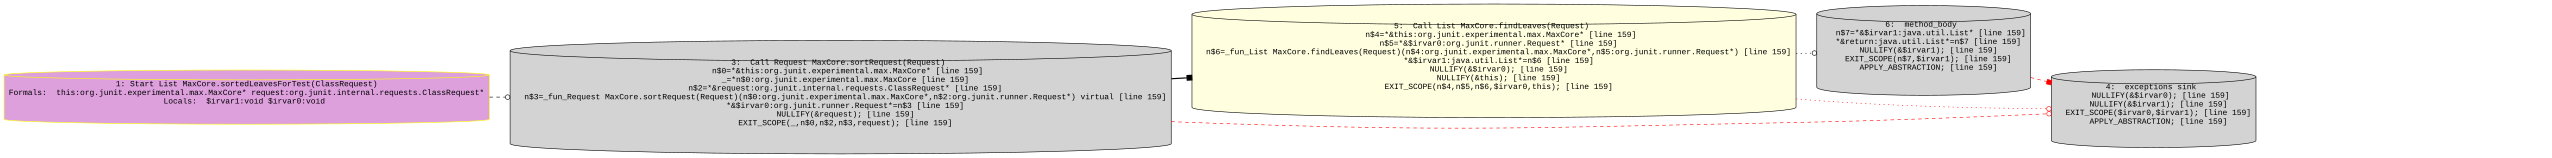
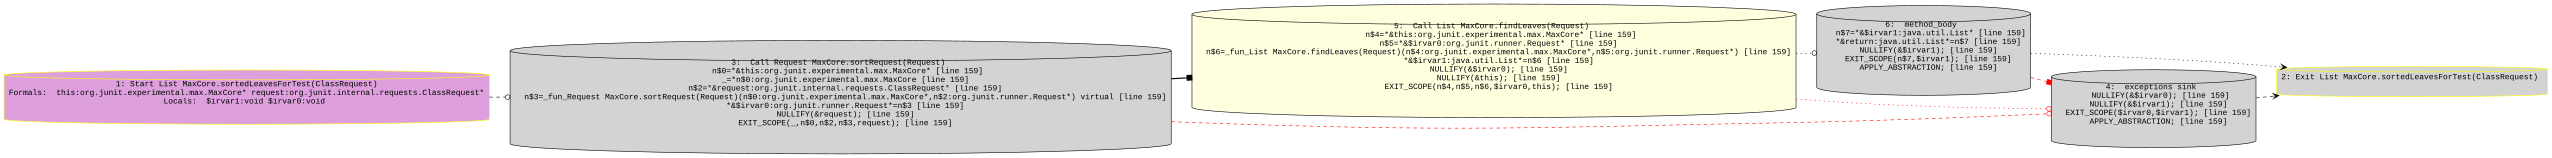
node "2: Exit List MaxCore.sortedLeavesForTest(ClassRequest)": added
